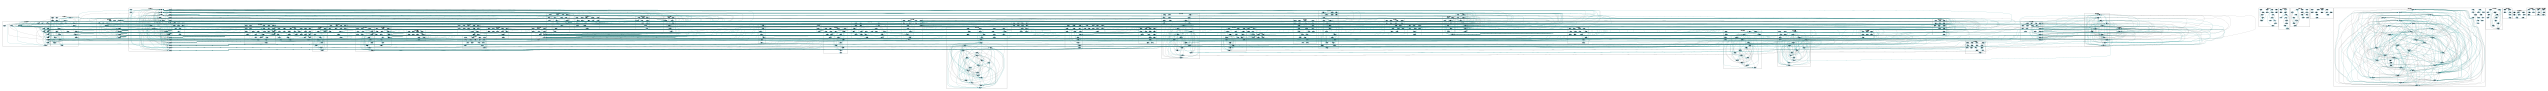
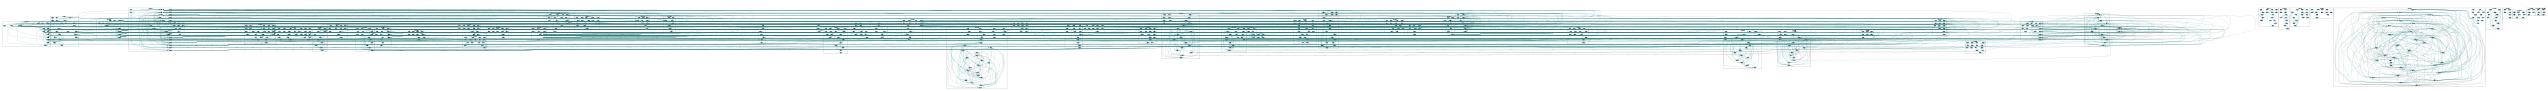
node "3141257": removed
